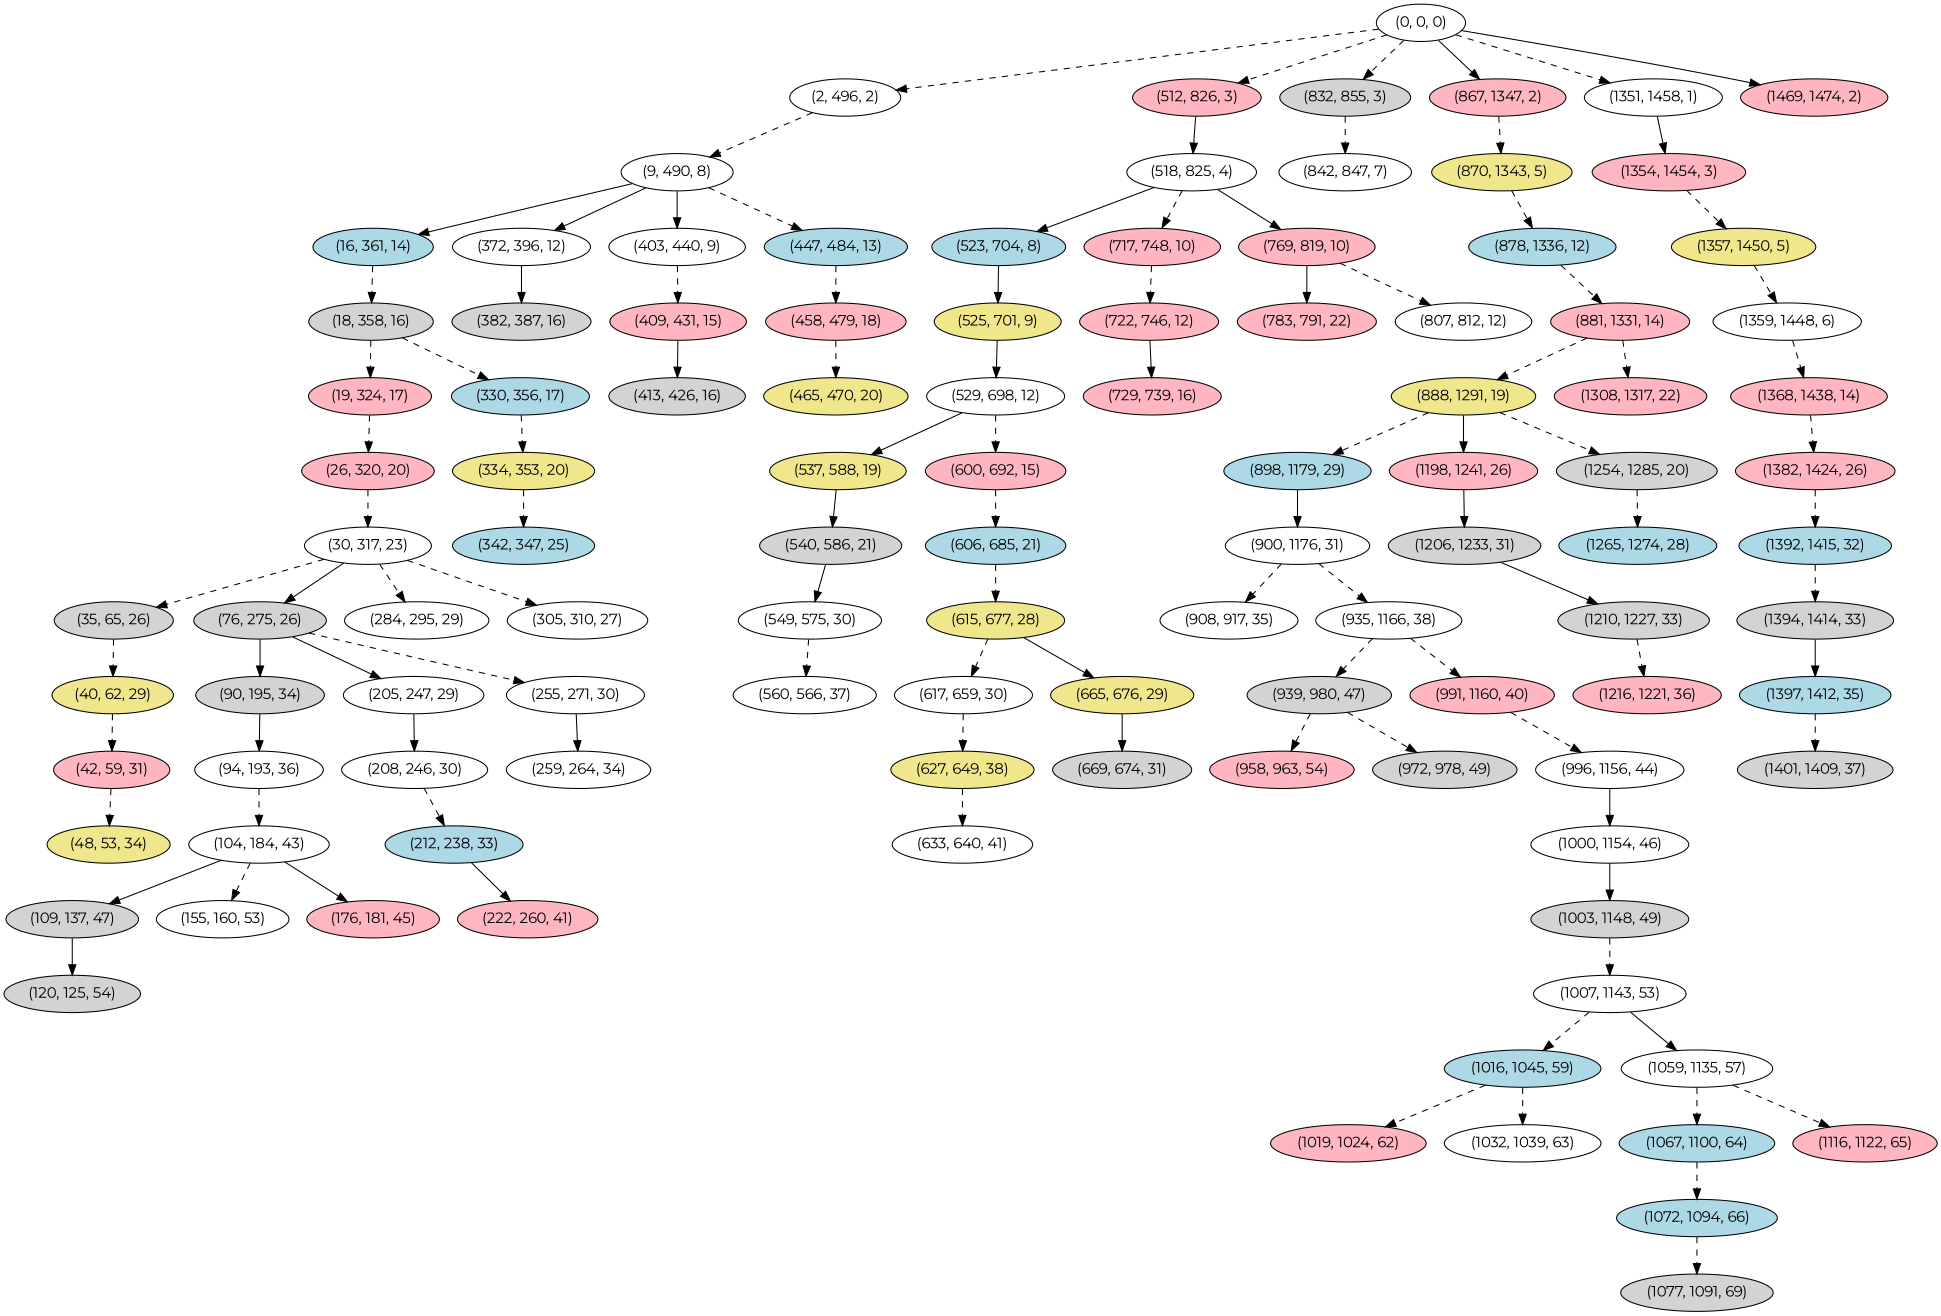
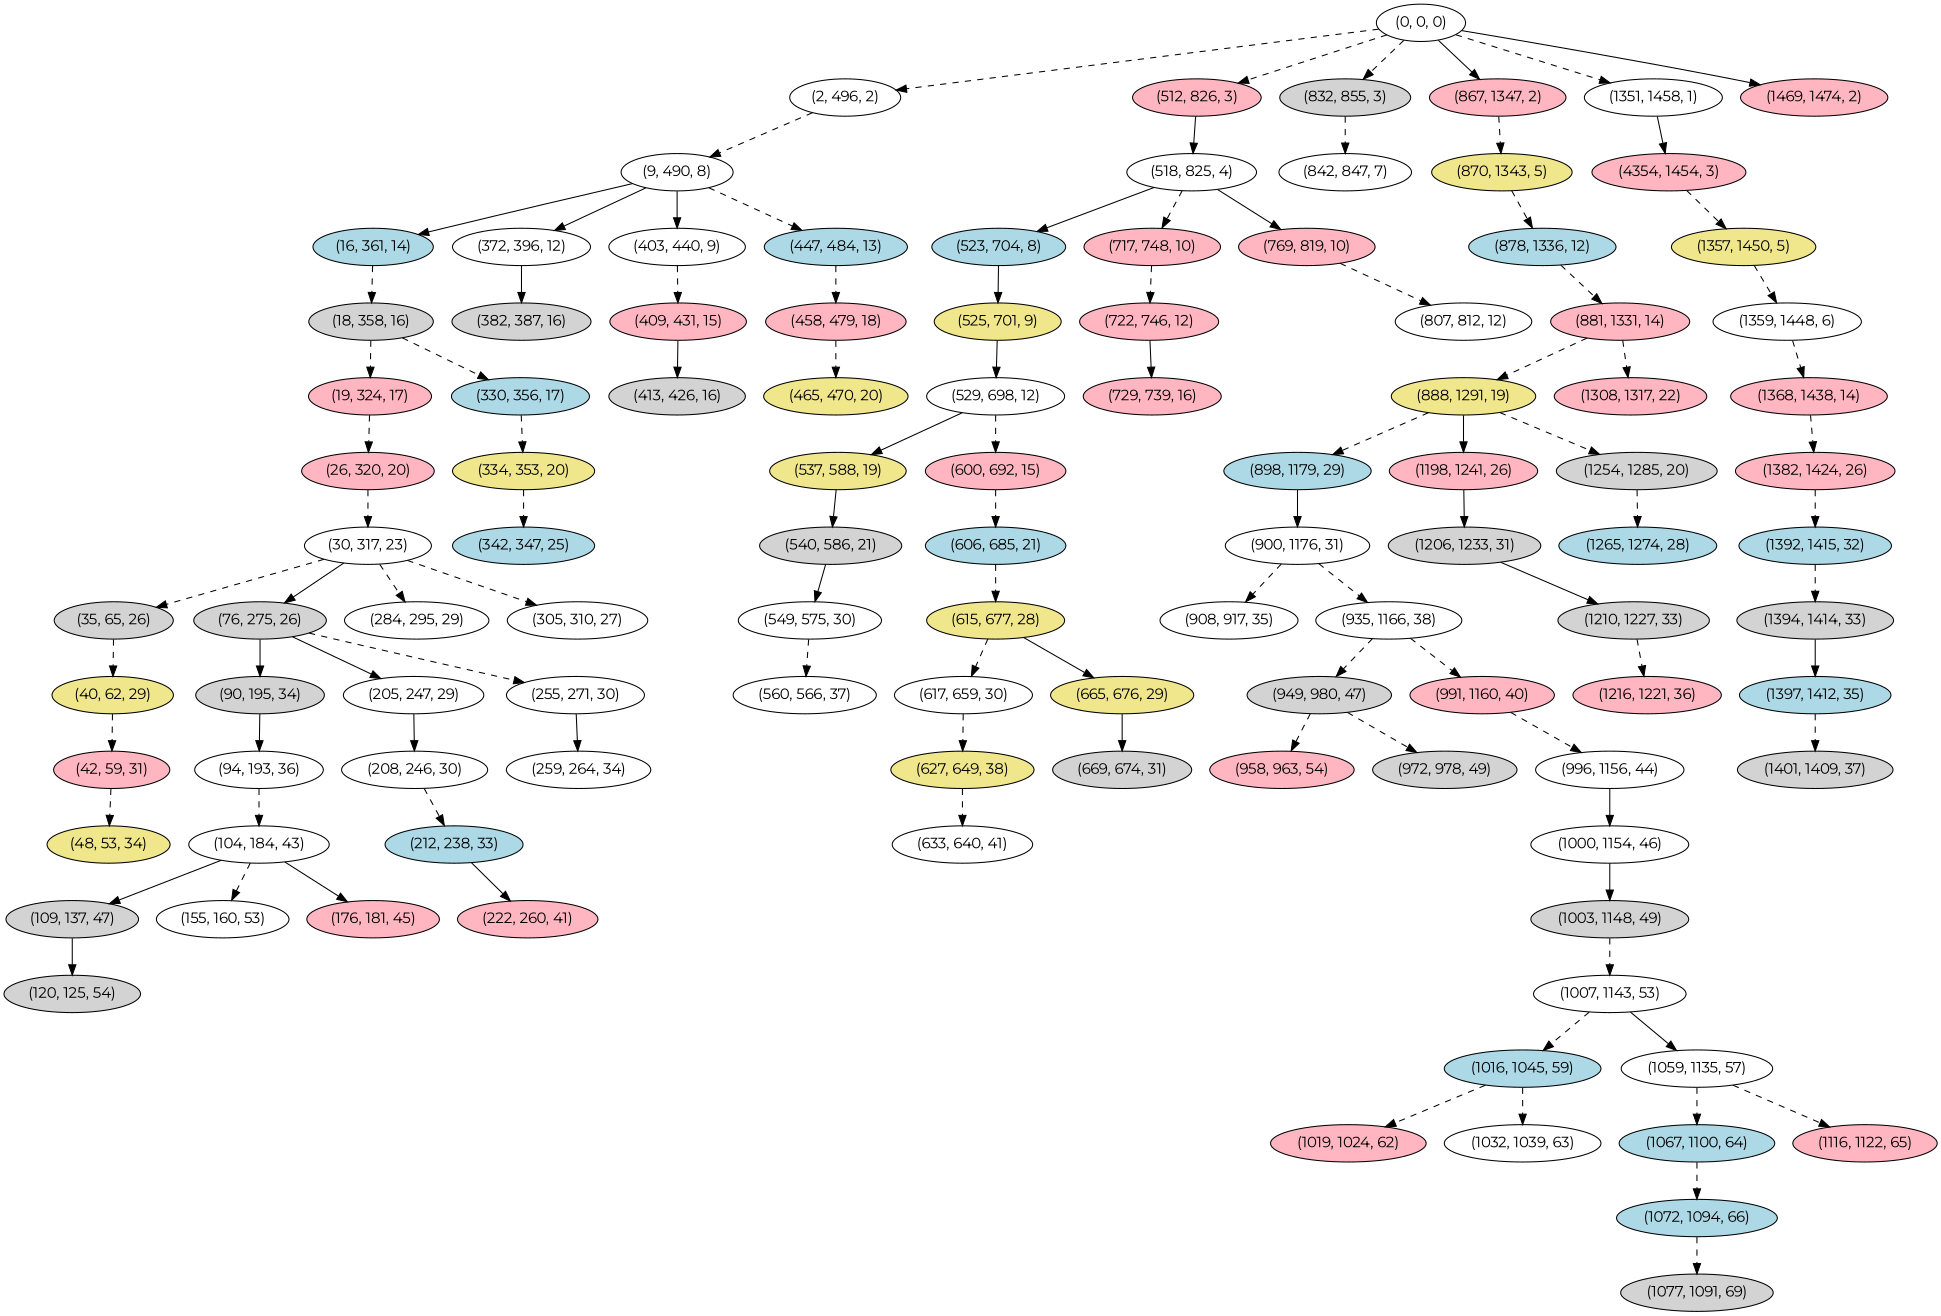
node "(1354, 1454, 3)": label "(1354, 1454, 3)" -> "(4354, 1454, 3)"
node "(783, 791, 22)": removed
node "(939, 980, 47)": label "(939, 980, 47)" -> "(949, 980, 47)"
